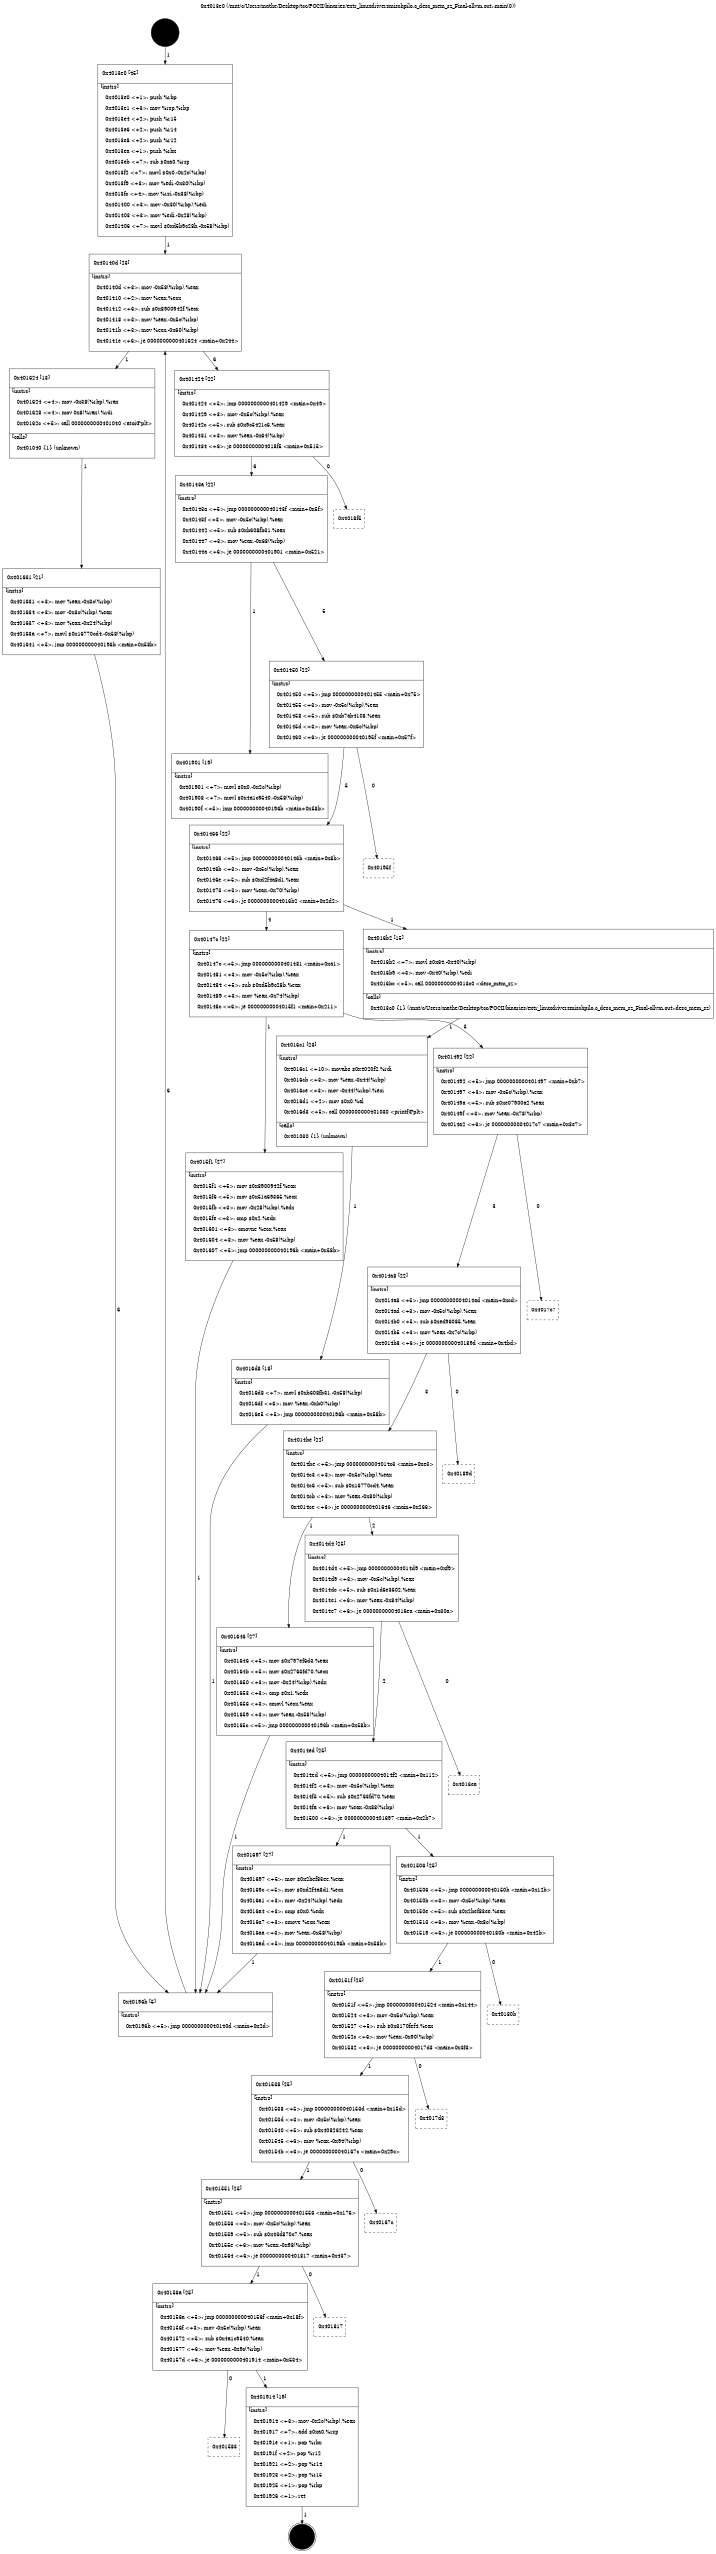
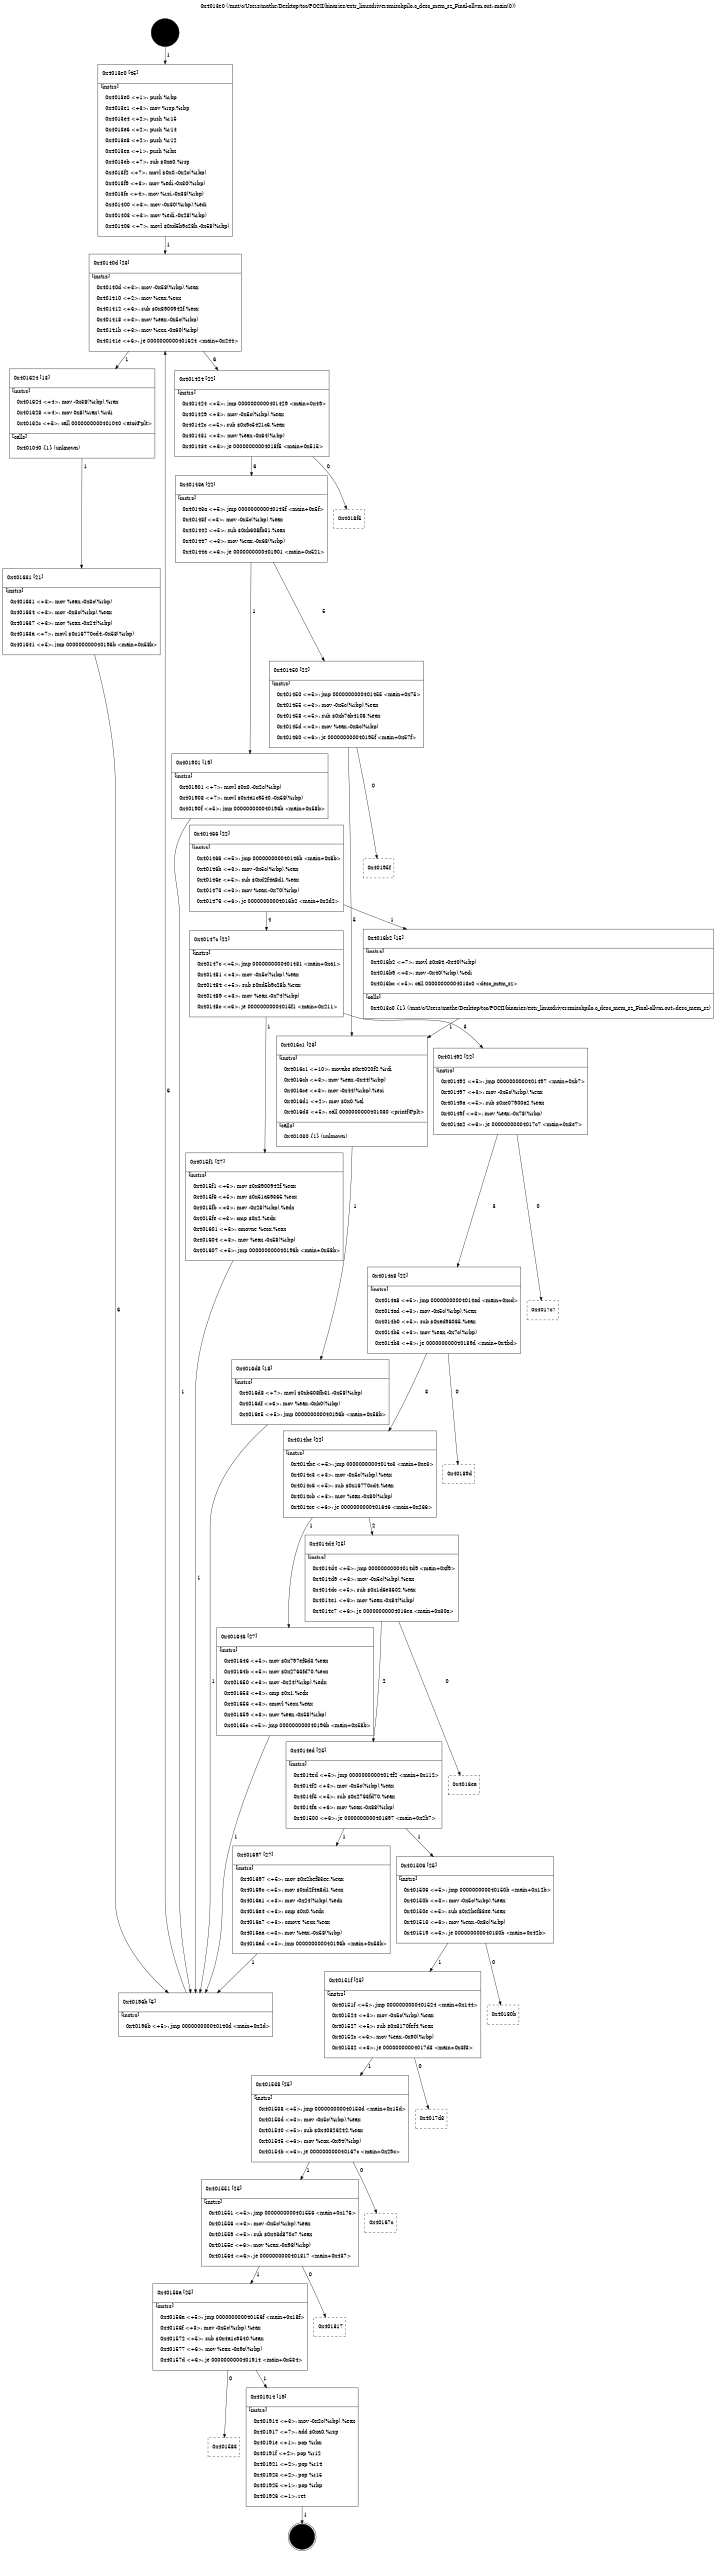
edge "0x401450 [22]" -> "0x401466 [22]": now "0x401450 [22]" -> "0x4016c1 [23]"
edge "0x401901 [19]" -> "0x40196b [5]": added, label "1"
